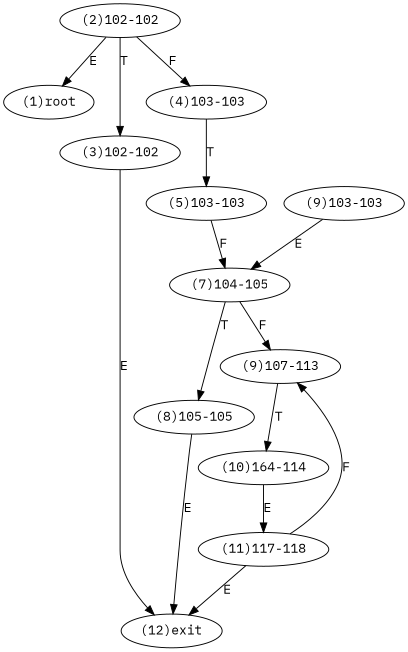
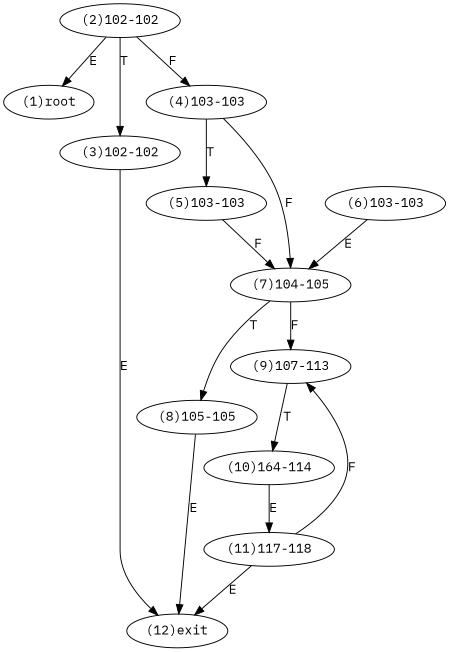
edge "(4)103-103" -> "(7)104-105": added, label "F"
node "(9)103-103": label "(9)103-103" -> "(6)103-103"
